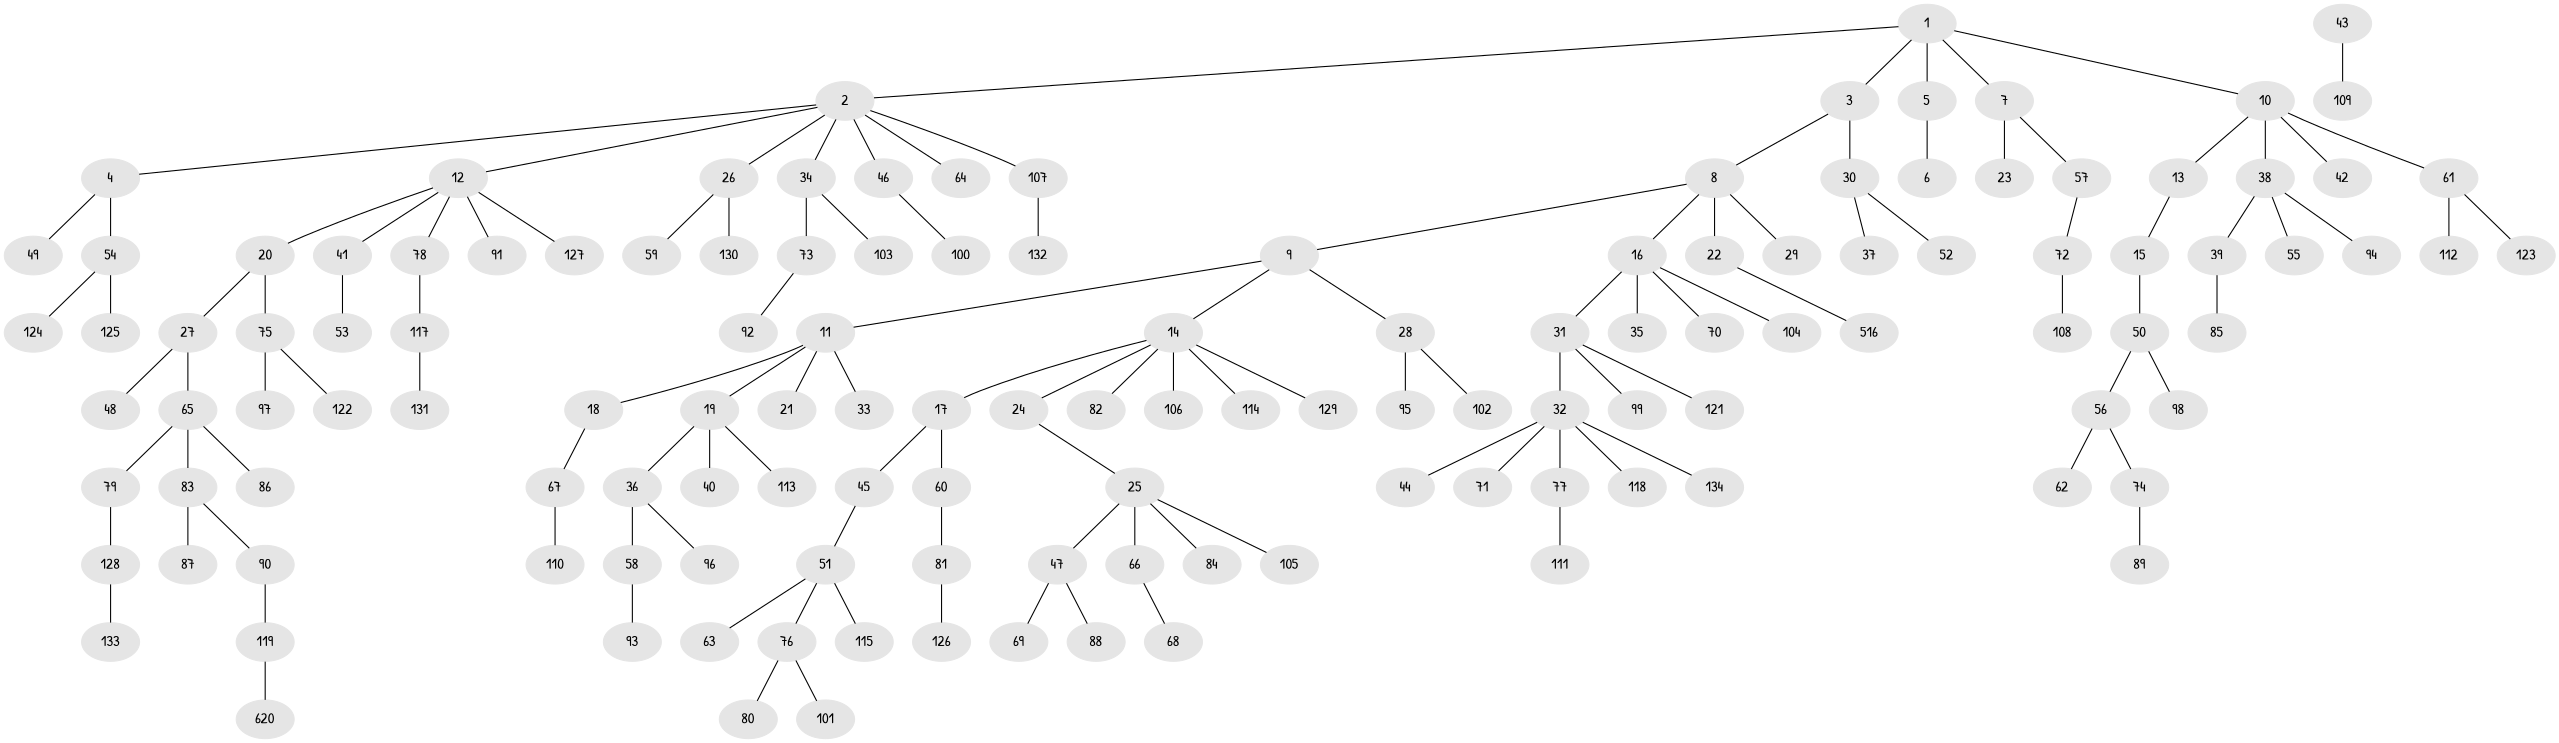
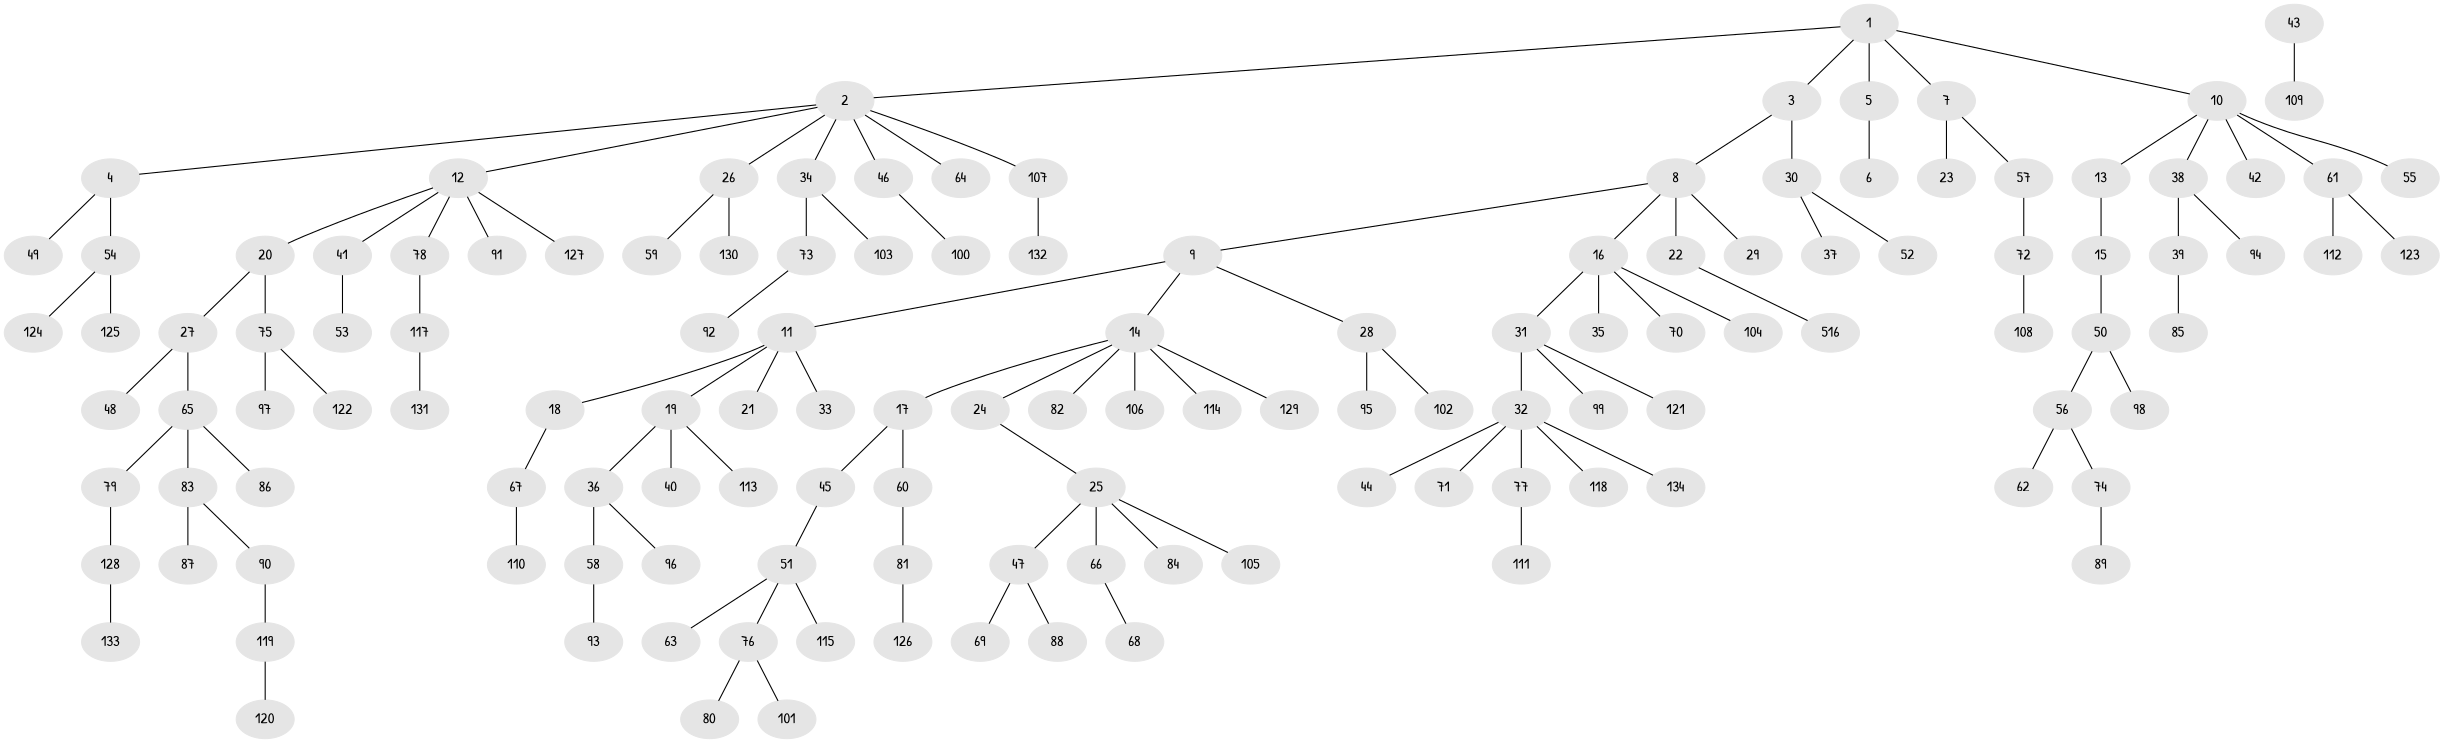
edge "38" -- "55": now "10" -- "55"
node "620": label "620" -> "120"
